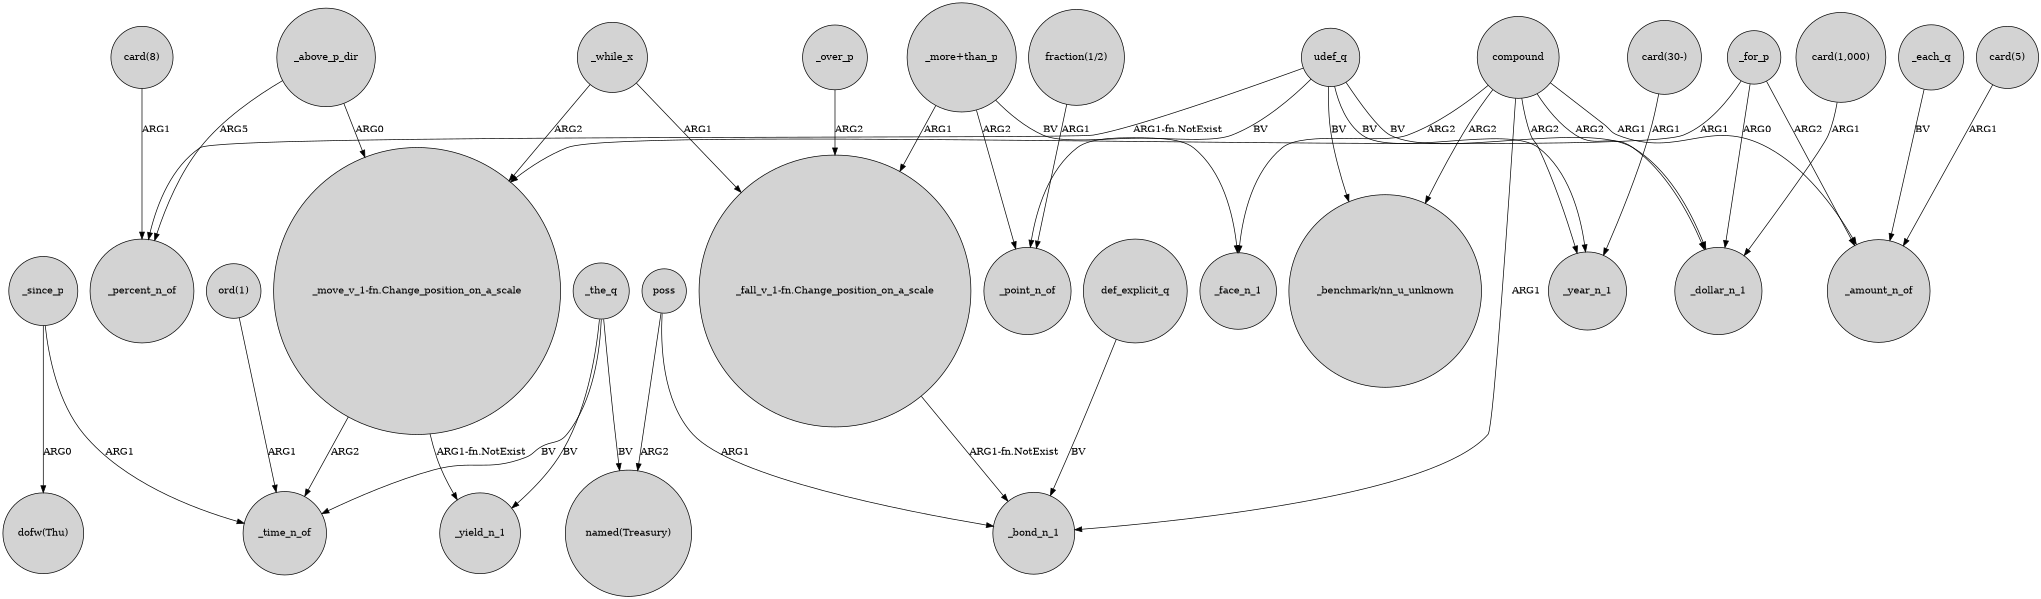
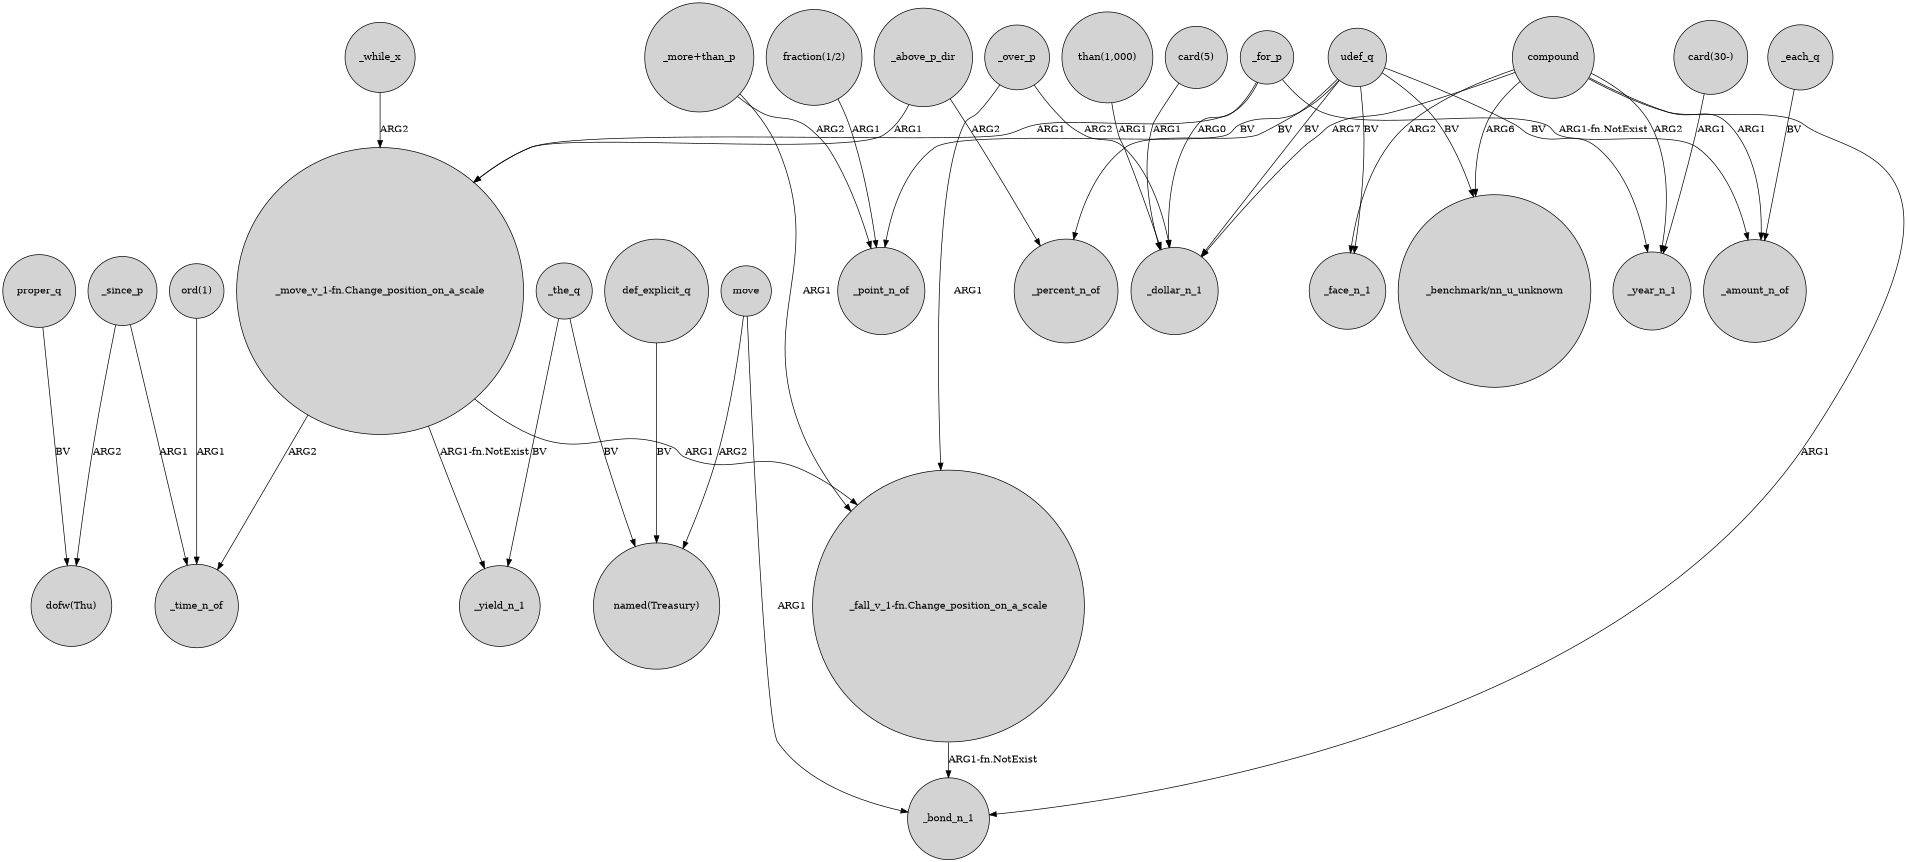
node "card(8)": removed
node "card(1,000)": label "card(1,000)" -> "than(1,000)"
edge "_above_p_dir" -> "_percent_n_of": label "ARG5" -> "ARG2"
edge "_above_p_dir" -> "_move_v_1-fn.Change_position_on_a_scale": label "ARG0" -> "ARG1"
edge "_over_p" -> "_fall_v_1-fn.Change_position_on_a_scale": label "ARG2" -> "ARG1"
edge "udef_q" -> "_percent_n_of": label "ARG1-fn.NotExist" -> "BV"
edge "compound" -> "_benchmark/nn_u_unknown": label "ARG2" -> "ARG6"
edge "compound" -> "_dollar_n_1": label "ARG2" -> "ARG7"
edge "_for_p" -> "_amount_n_of": label "ARG2" -> "ARG1-fn.NotExist"
edge "_while_x" -> "_fall_v_1-fn.Change_position_on_a_scale": now "_move_v_1-fn.Change_position_on_a_scale" -> "_fall_v_1-fn.Change_position_on_a_scale"
edge "_more+than_p" -> "_face_n_1": now "udef_q" -> "_face_n_1"
edge "_over_p" -> "_dollar_n_1": added, label "ARG2"
edge "card(5)" -> "_amount_n_of": now "card(5)" -> "_dollar_n_1"
node "proper_q": added
node "poss": label "poss" -> "move"
edge "def_explicit_q" -> "_bond_n_1": now "def_explicit_q" -> "named(Treasury)"
edge "_since_p" -> "dofw(Thu)": label "ARG0" -> "ARG2"
edge "_the_q" -> "_time_n_of": removed, label "BV"
